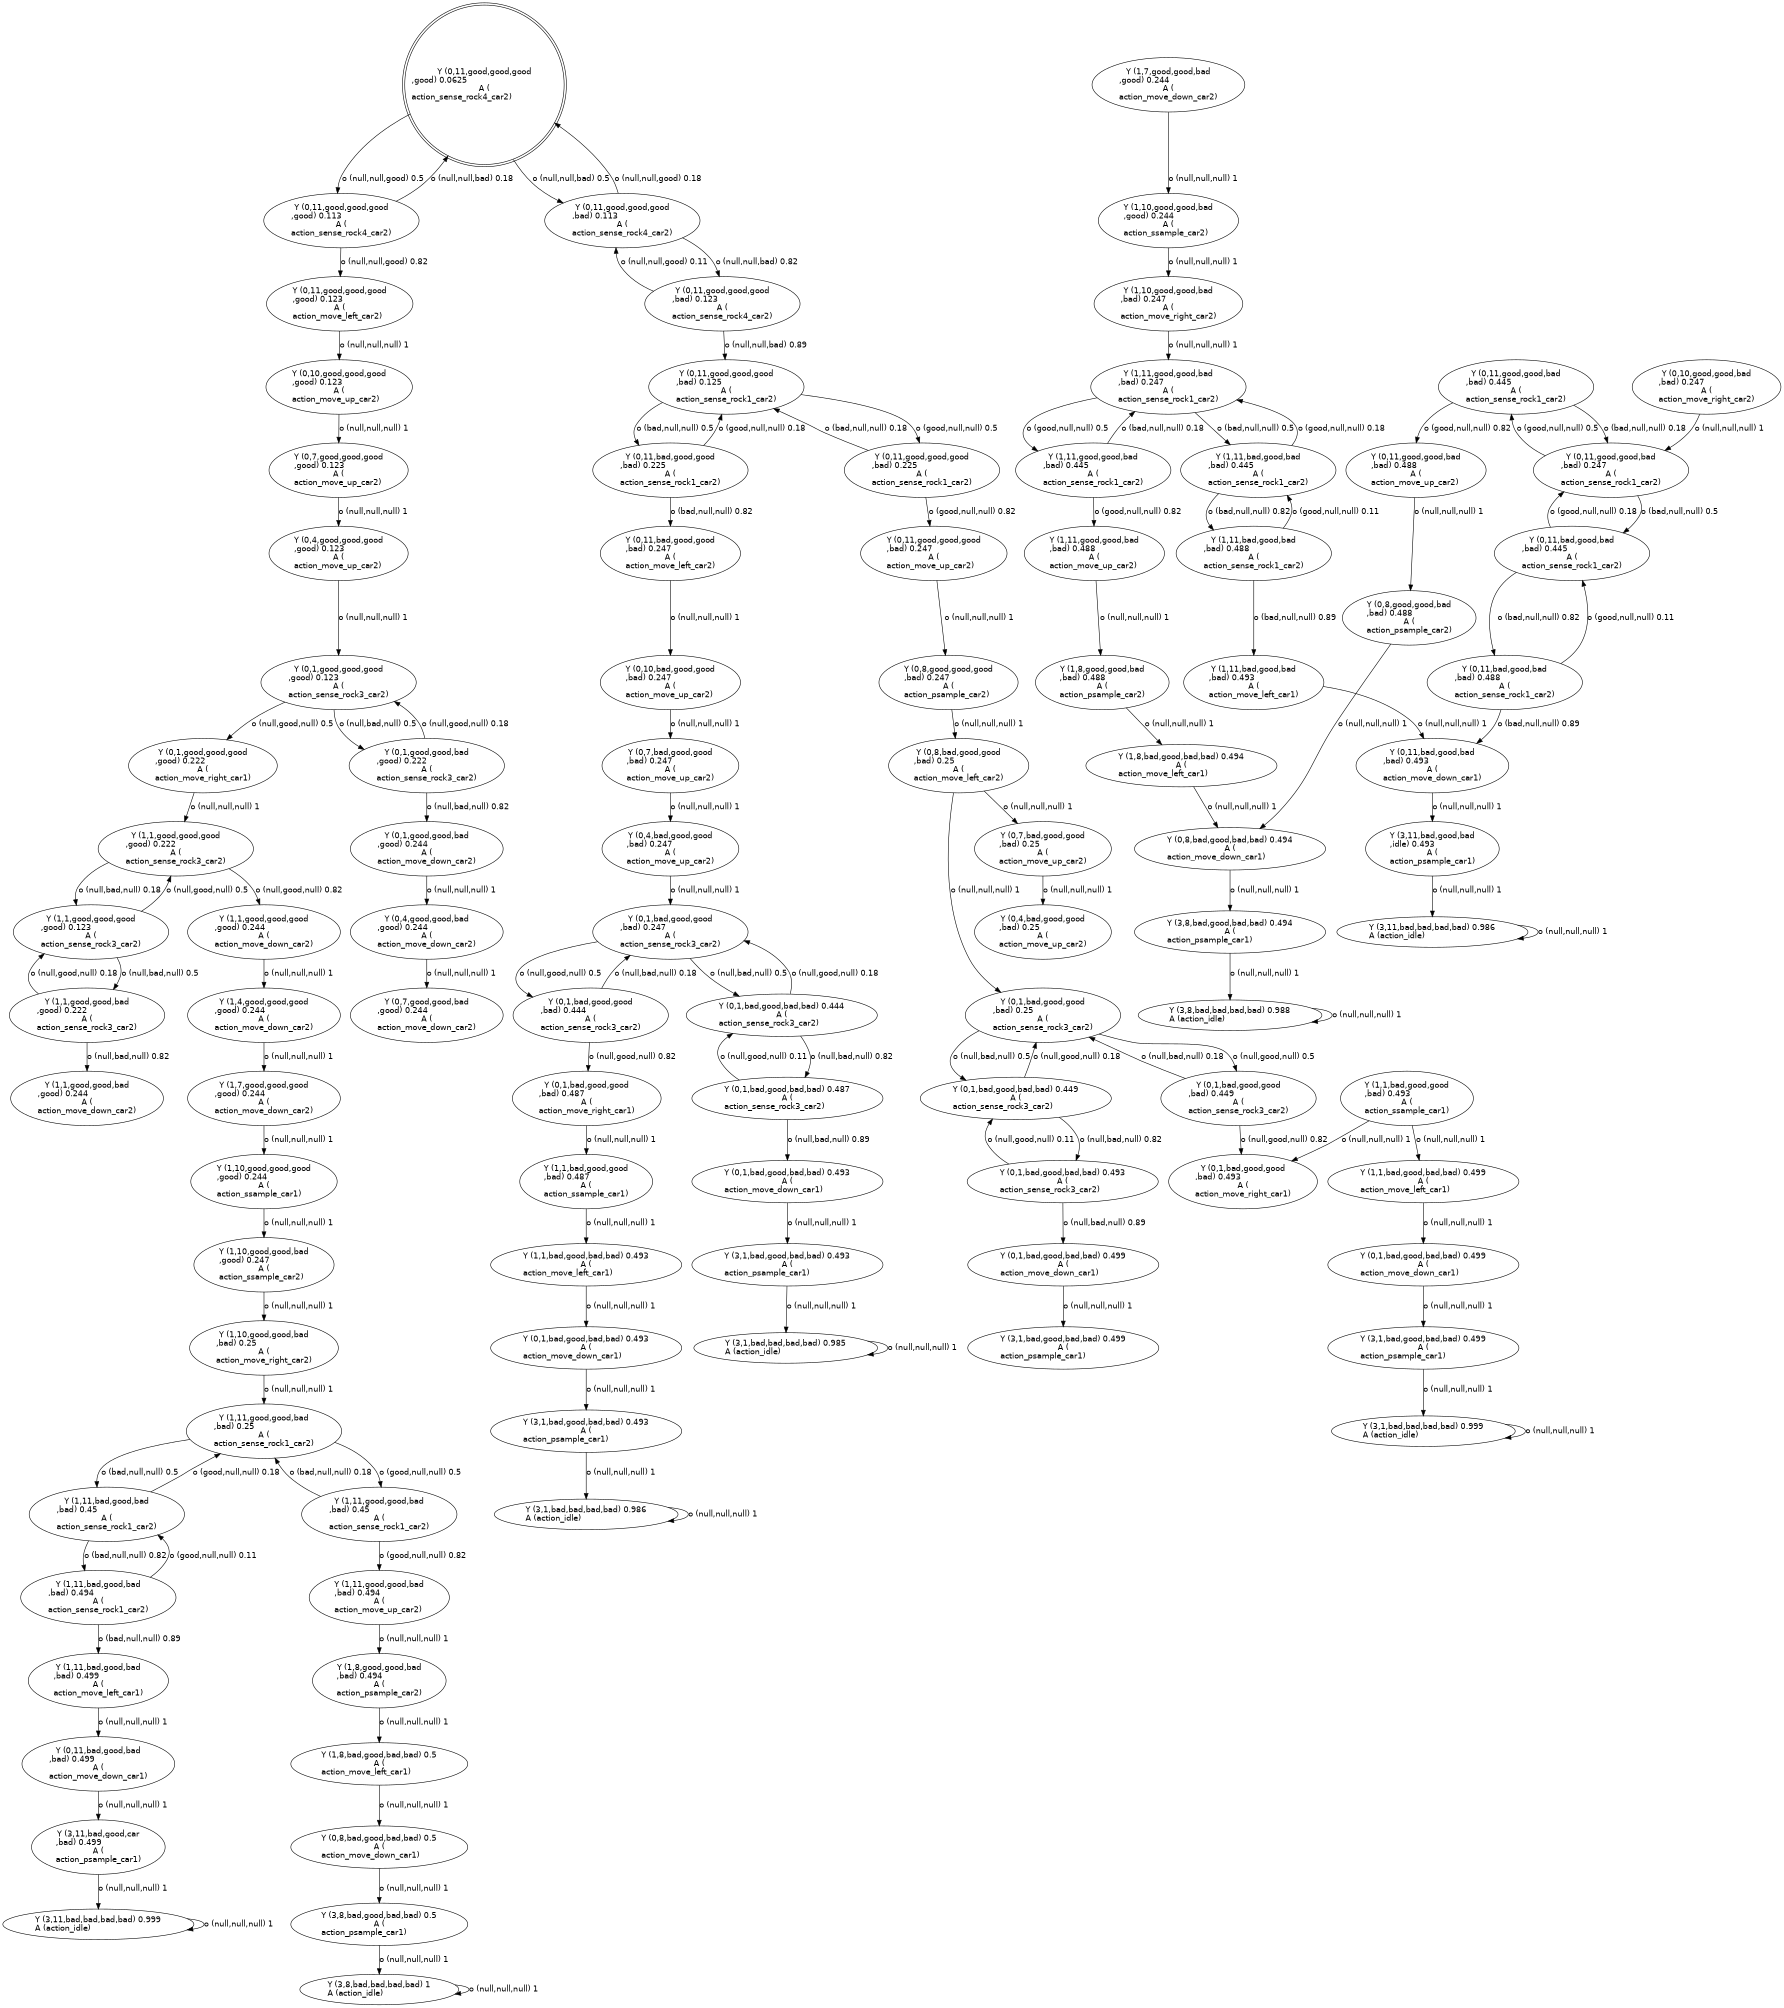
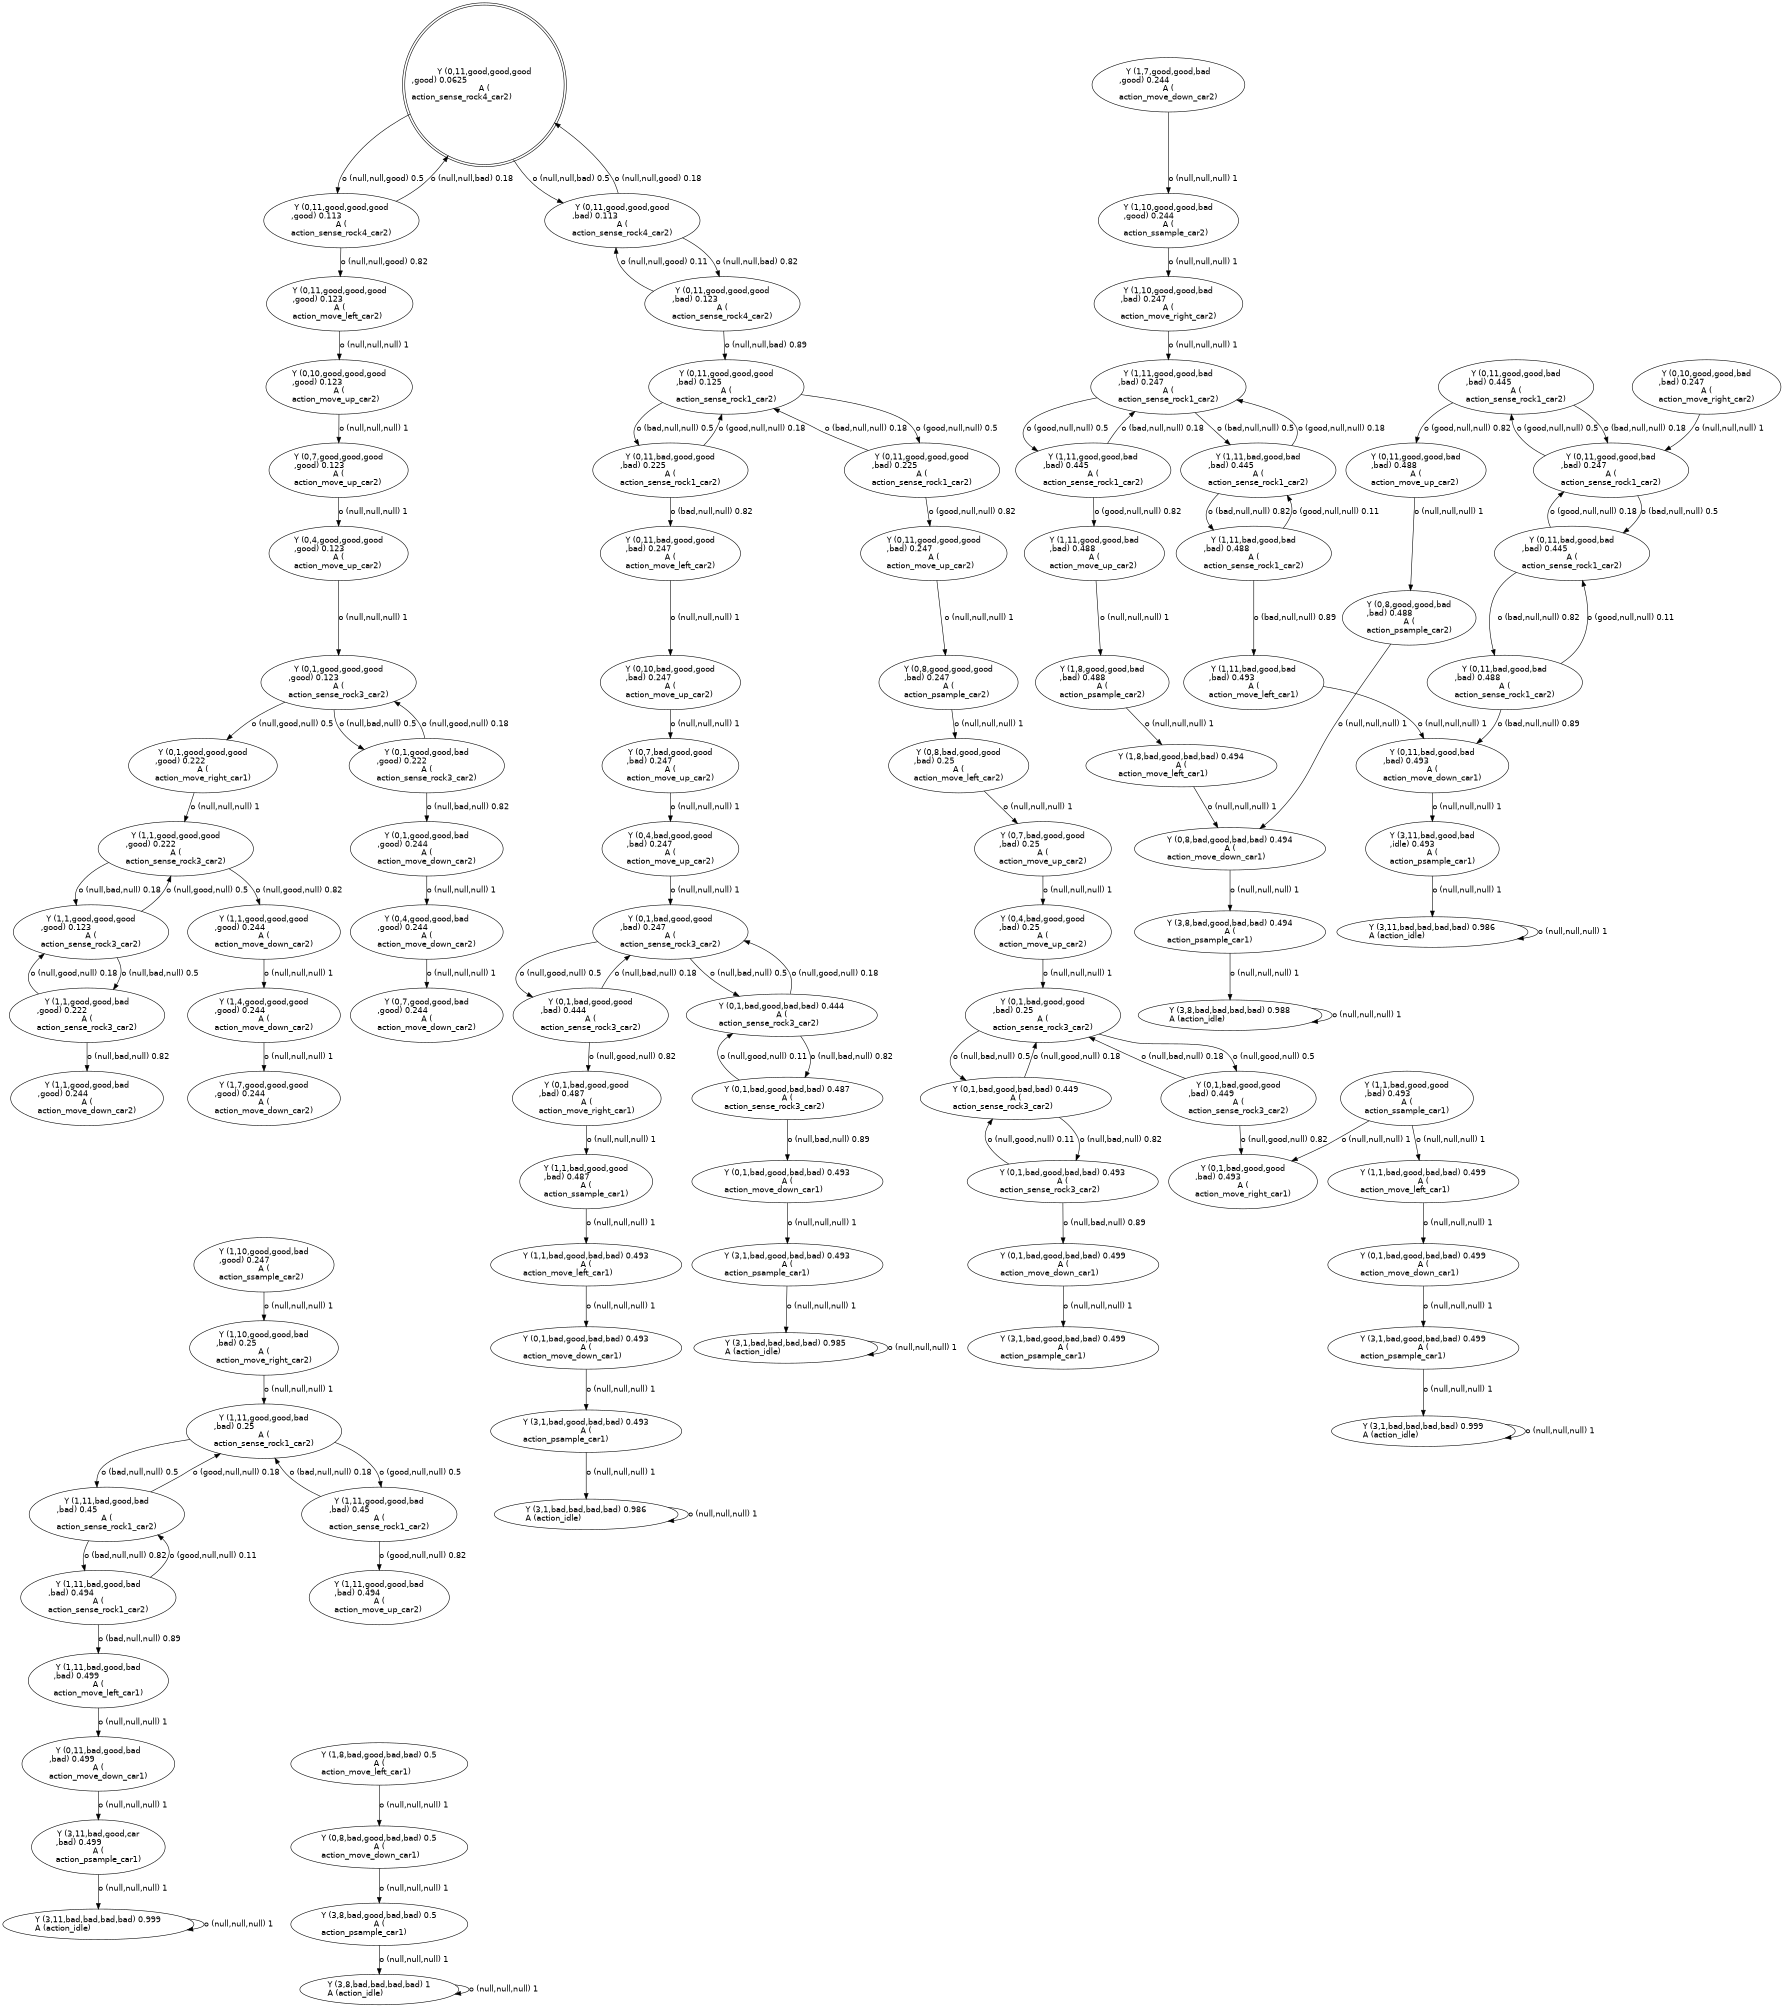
edge "Y (0,8,bad,good,good ,bad) 0.25 A ( action_move_left_car2)" -> "Y (0,1,bad,good,good ,bad) 0.25 A ( action_sense_rock3_car2)": now "Y (0,4,bad,good,good ,bad) 0.25 A ( action_move_up_car2)" -> "Y (0,1,bad,good,good ,bad) 0.25 A ( action_sense_rock3_car2)"
node "Y (1,10,good,good,good ,good) 0.244 A ( action_ssample_car1)": removed
node "Y (1,8,good,good,bad ,bad) 0.494 A ( action_psample_car2)": removed
